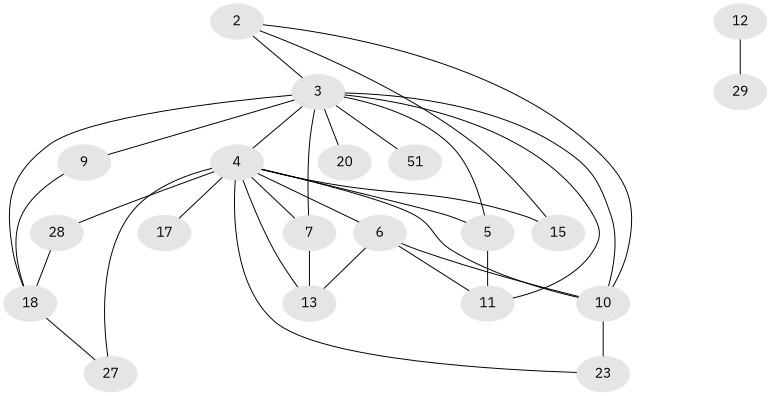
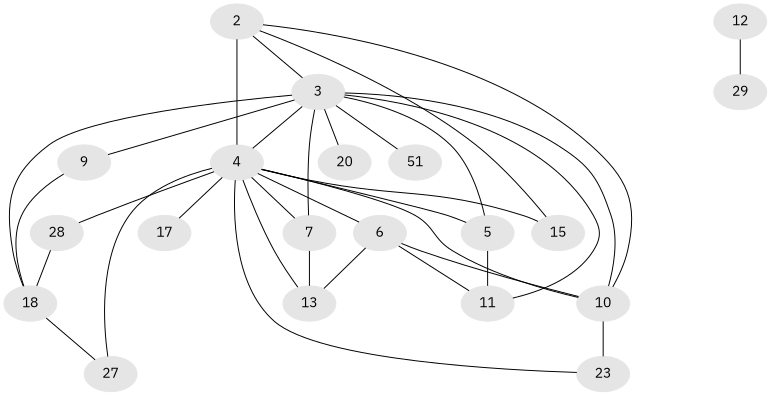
edge "2" -- "4": added
